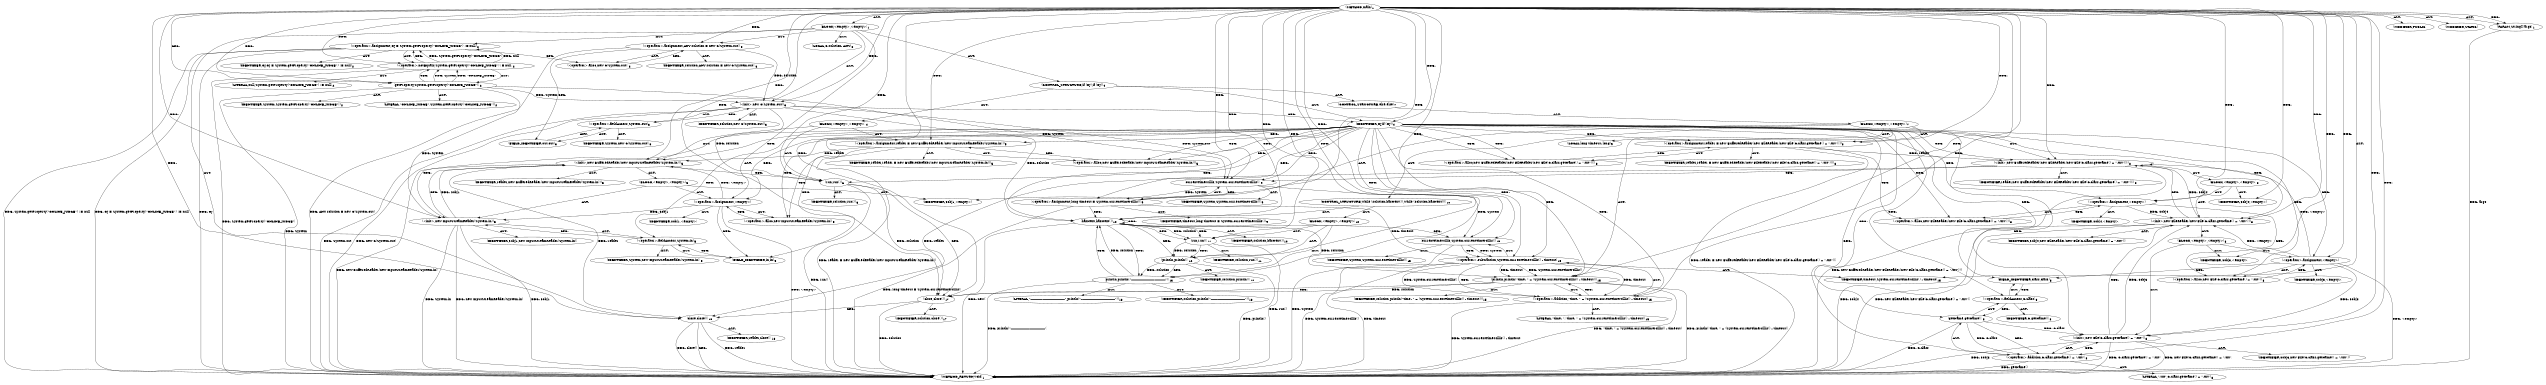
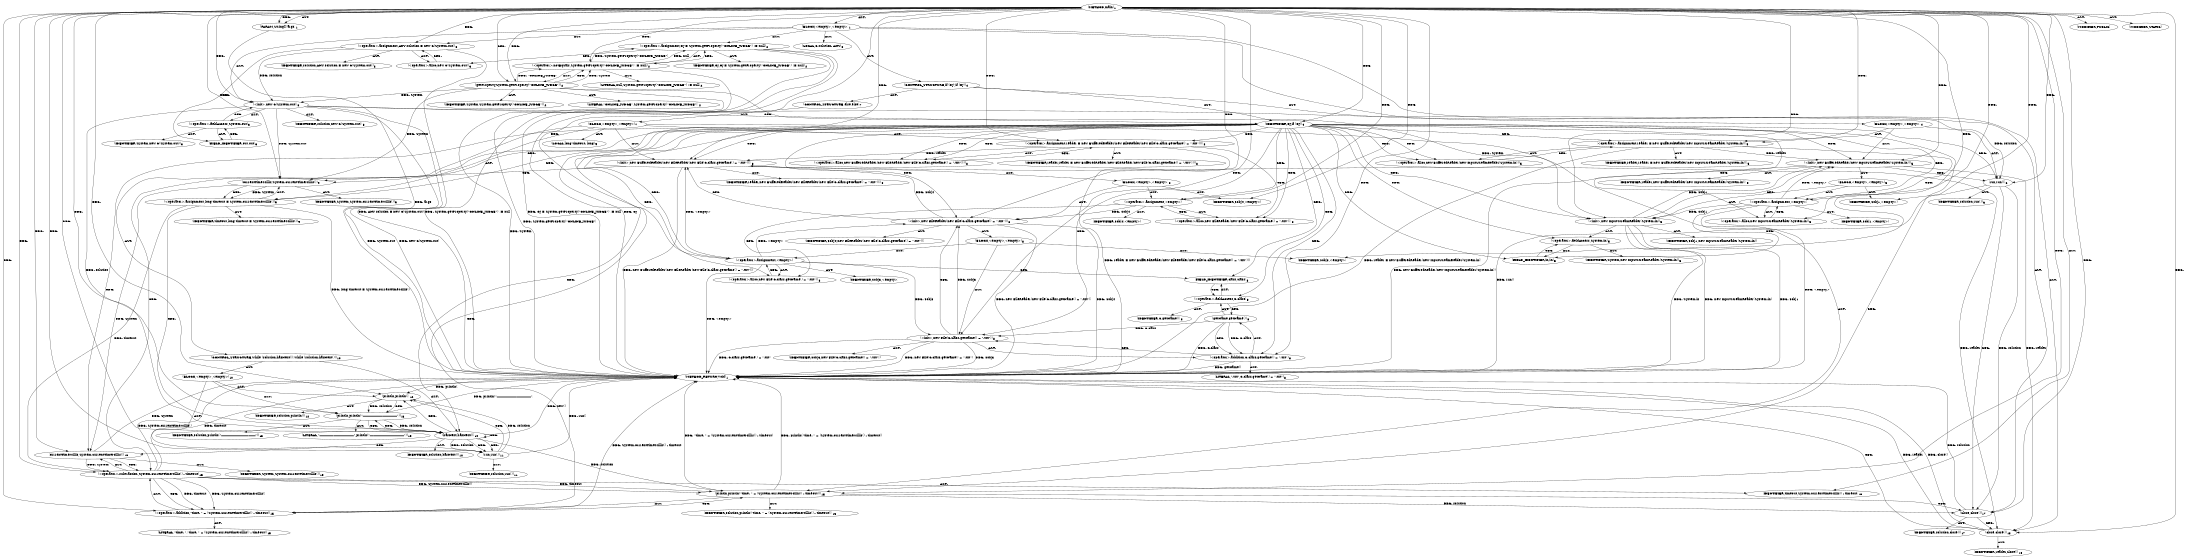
edge "(FIELD_IDENTIFIER,out,out)" -> "(<operator>.fieldAccess,System.out)": label "ANY: " -> "CFG: "
edge "(IDENTIFIER,OJ,if (OJ))" -> "(getName,getName())": removed, label "CDG:"
edge "(<operator>.fieldAccess,System.in)" -> "(<init>,new InputStreamReader(System.in))": removed, label "CFG:"
edge "(println,println())" -> "(METHOD_RETURN,void)": reversed
